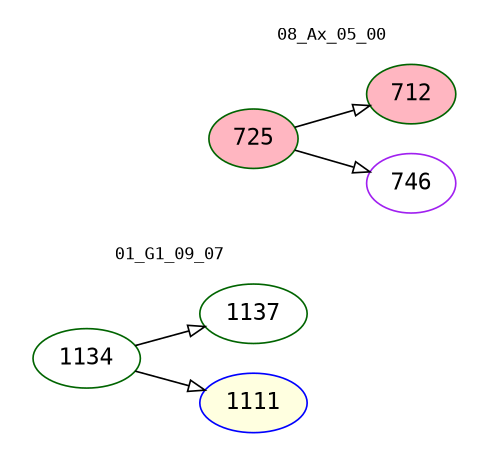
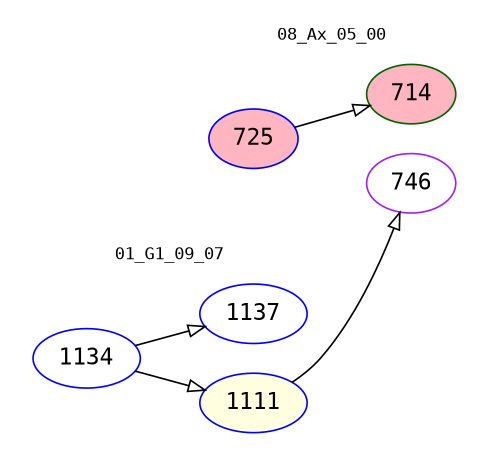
node "712": label "712" -> "714"
node "725": color darkgreen -> blue
edge "725" -> "746": now "1111" -> "746"
node "1137": color darkgreen -> blue
node "1134": color darkgreen -> blue
